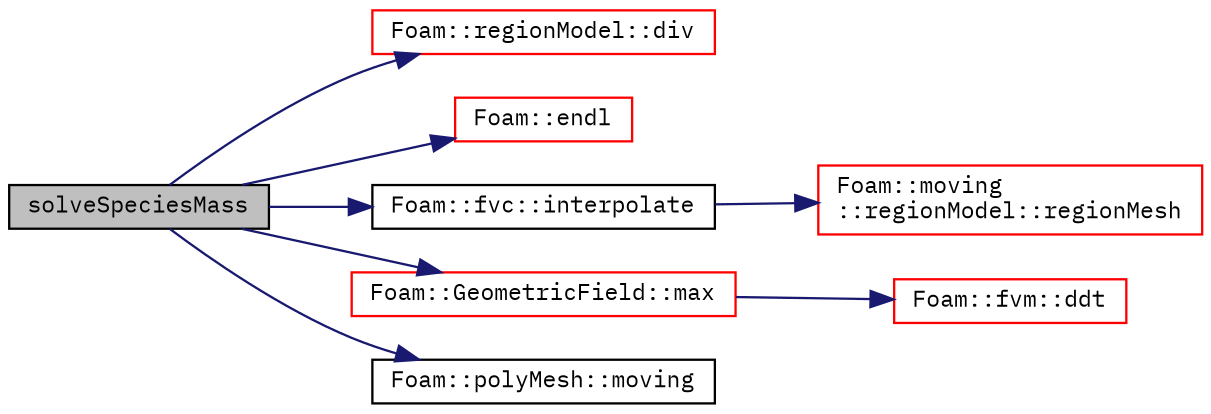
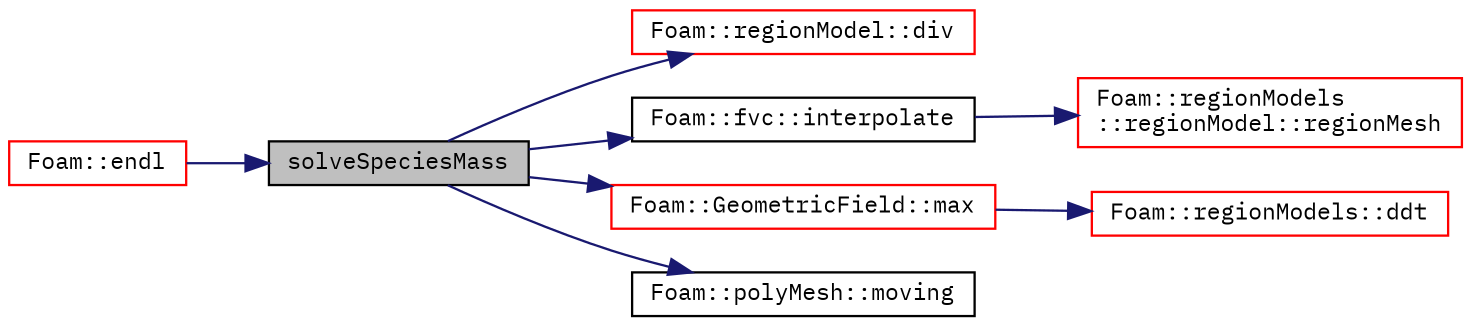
edge "solveSpeciesMass" -> "Foam::endl": reversed
node "Foam::moving ::regionModel::regionMesh": label "Foam::moving ::regionModel::regionMesh" -> "Foam::regionModels ::regionModel::regionMesh"
node "Foam::fvm::ddt": label "Foam::fvm::ddt" -> "Foam::regionModels::ddt"
